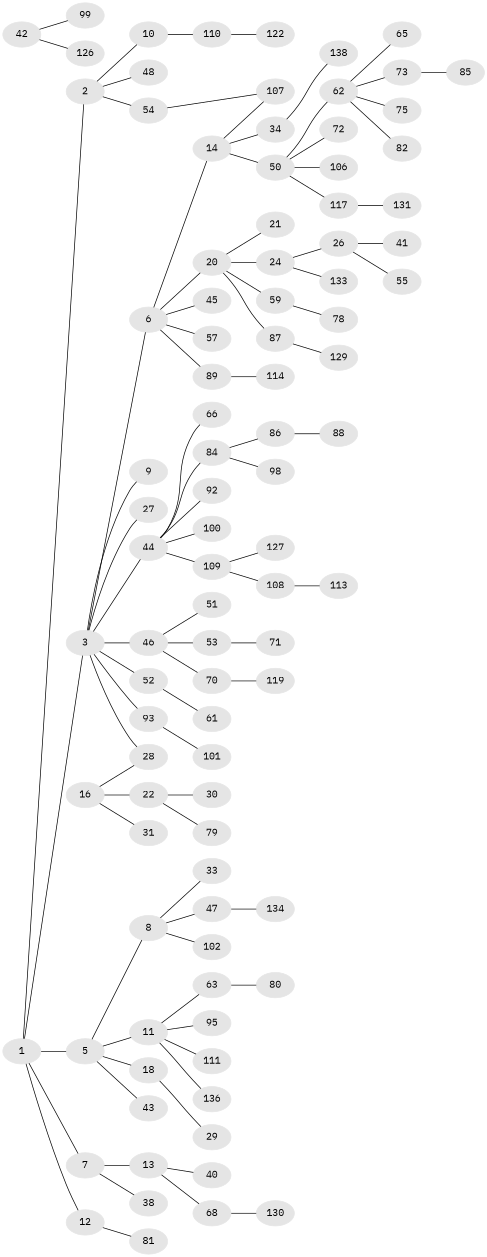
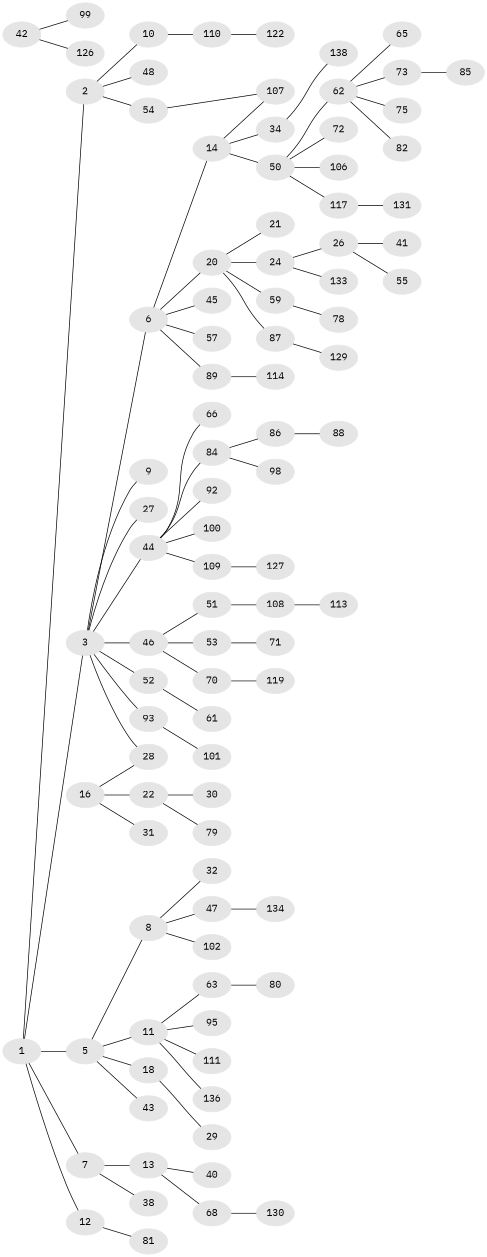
edge "109" -- "108": now "51" -- "108"
node "33": label "33" -> "32"
